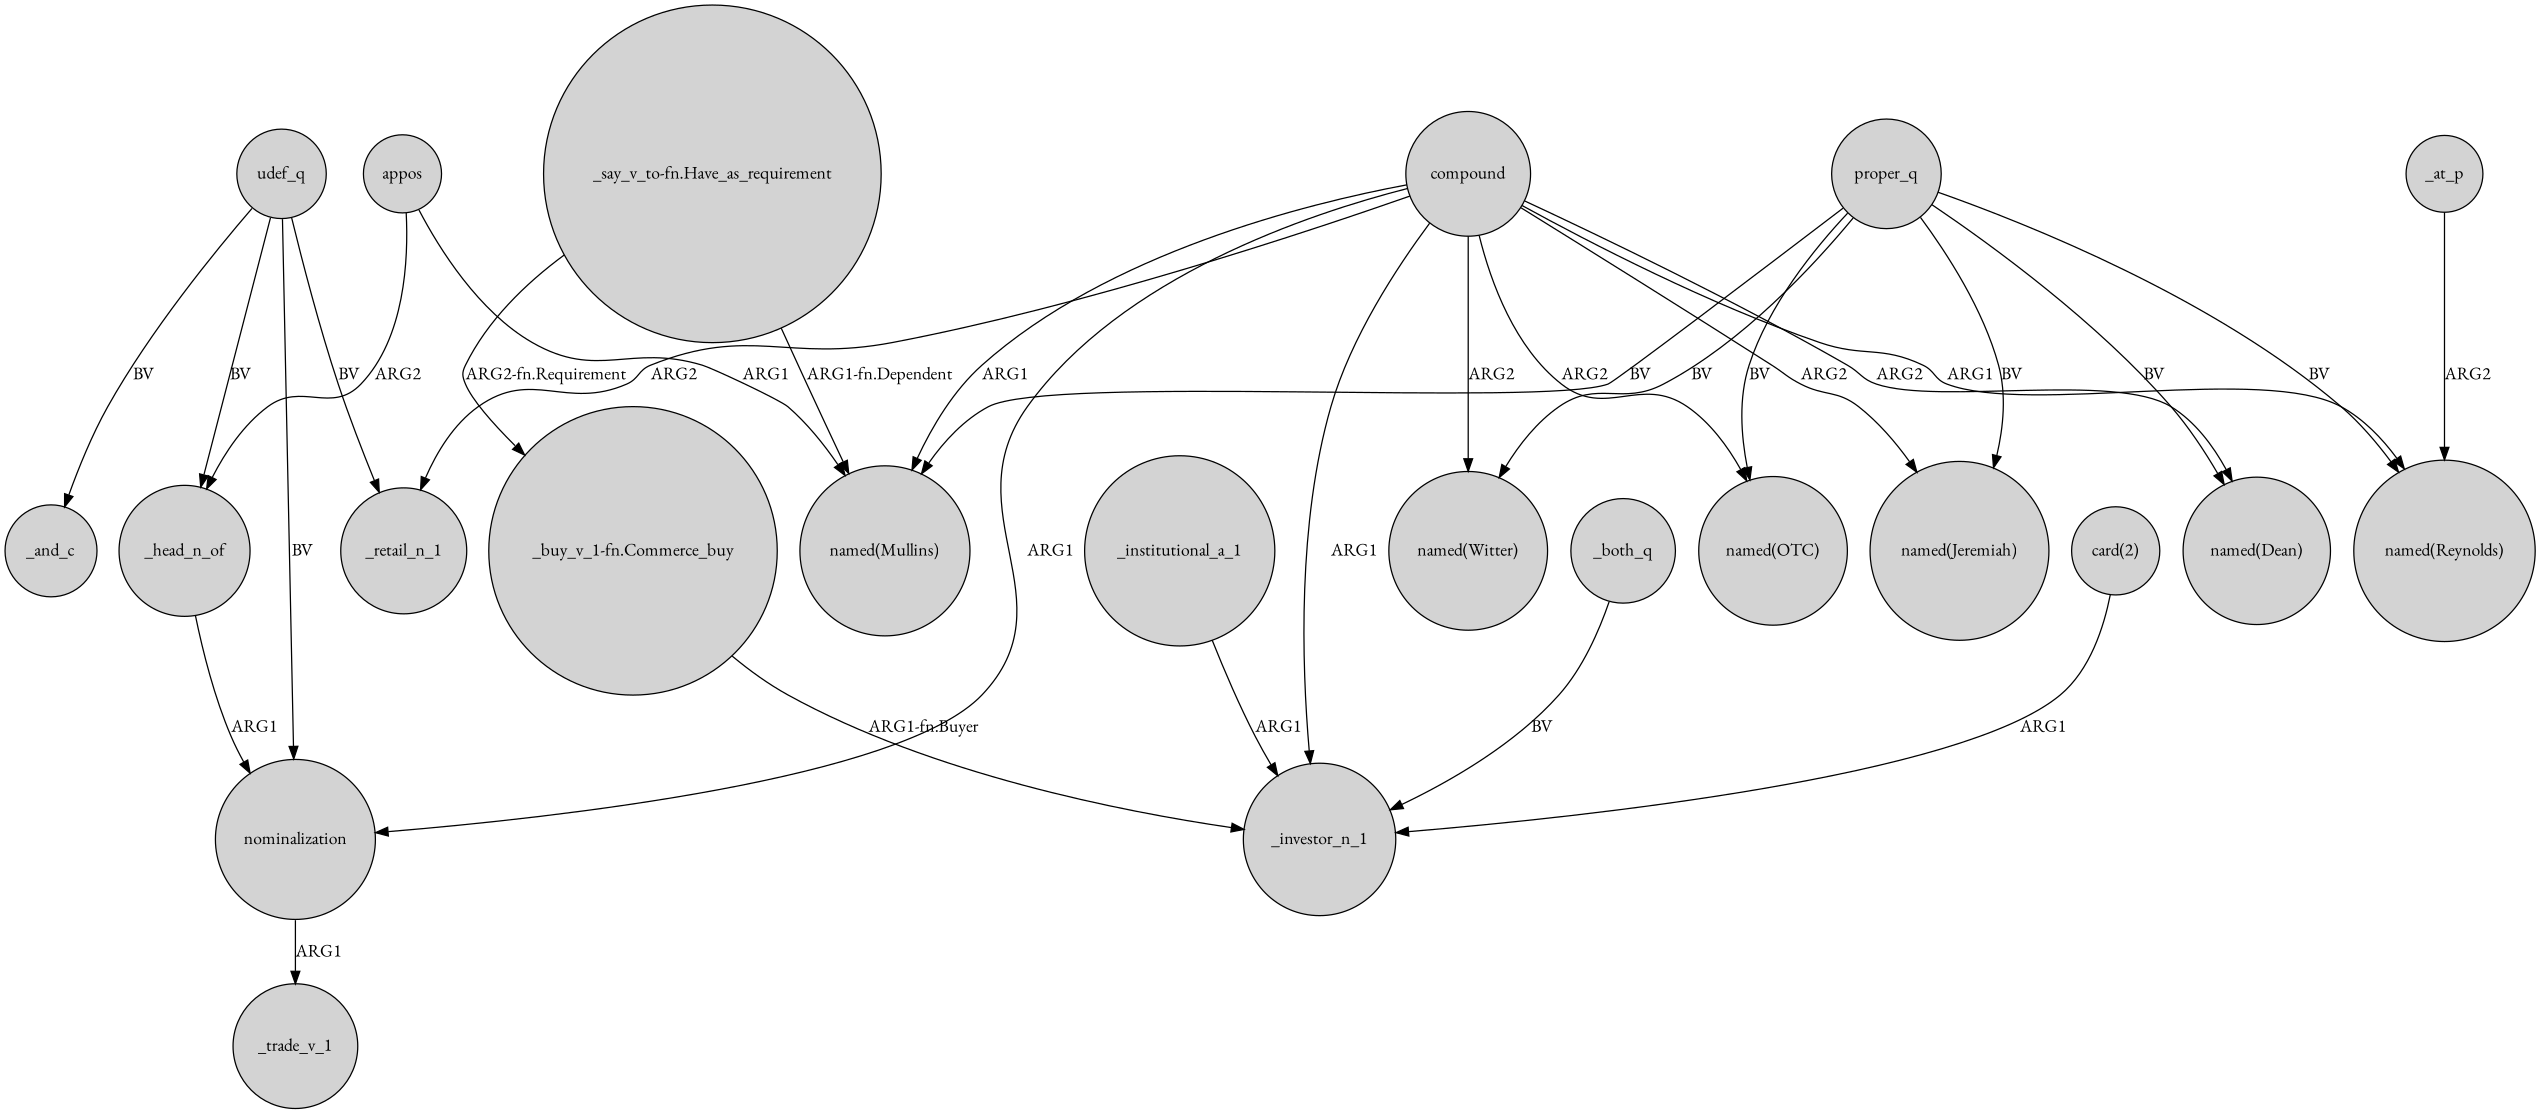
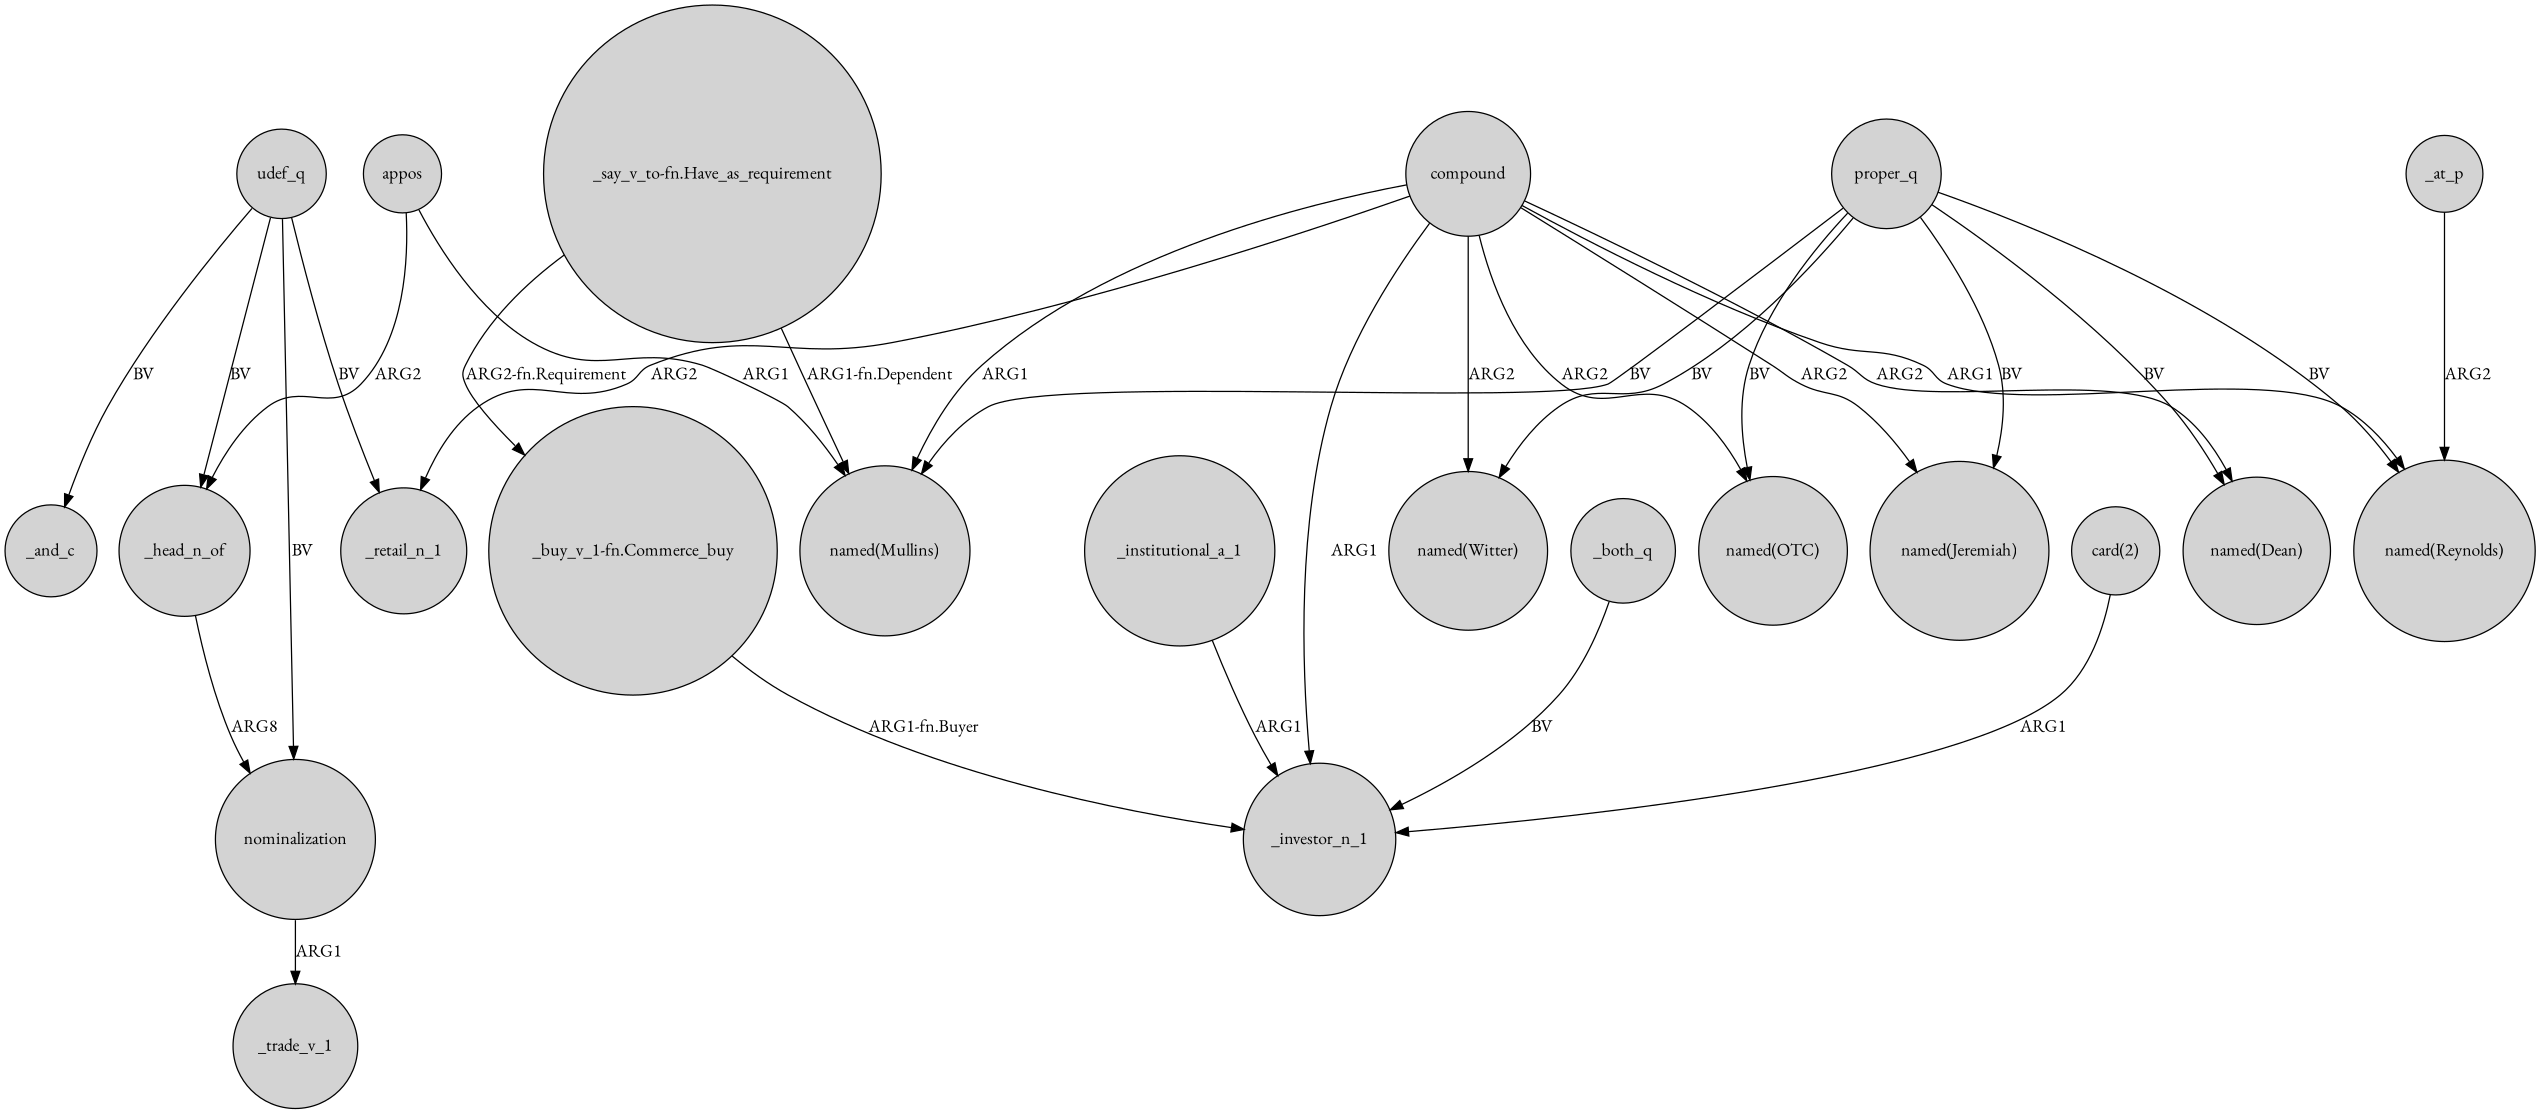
edge "compound" -> "nominalization": removed, label "ARG1"
edge "_head_n_of" -> "nominalization": label "ARG1" -> "ARG8"
